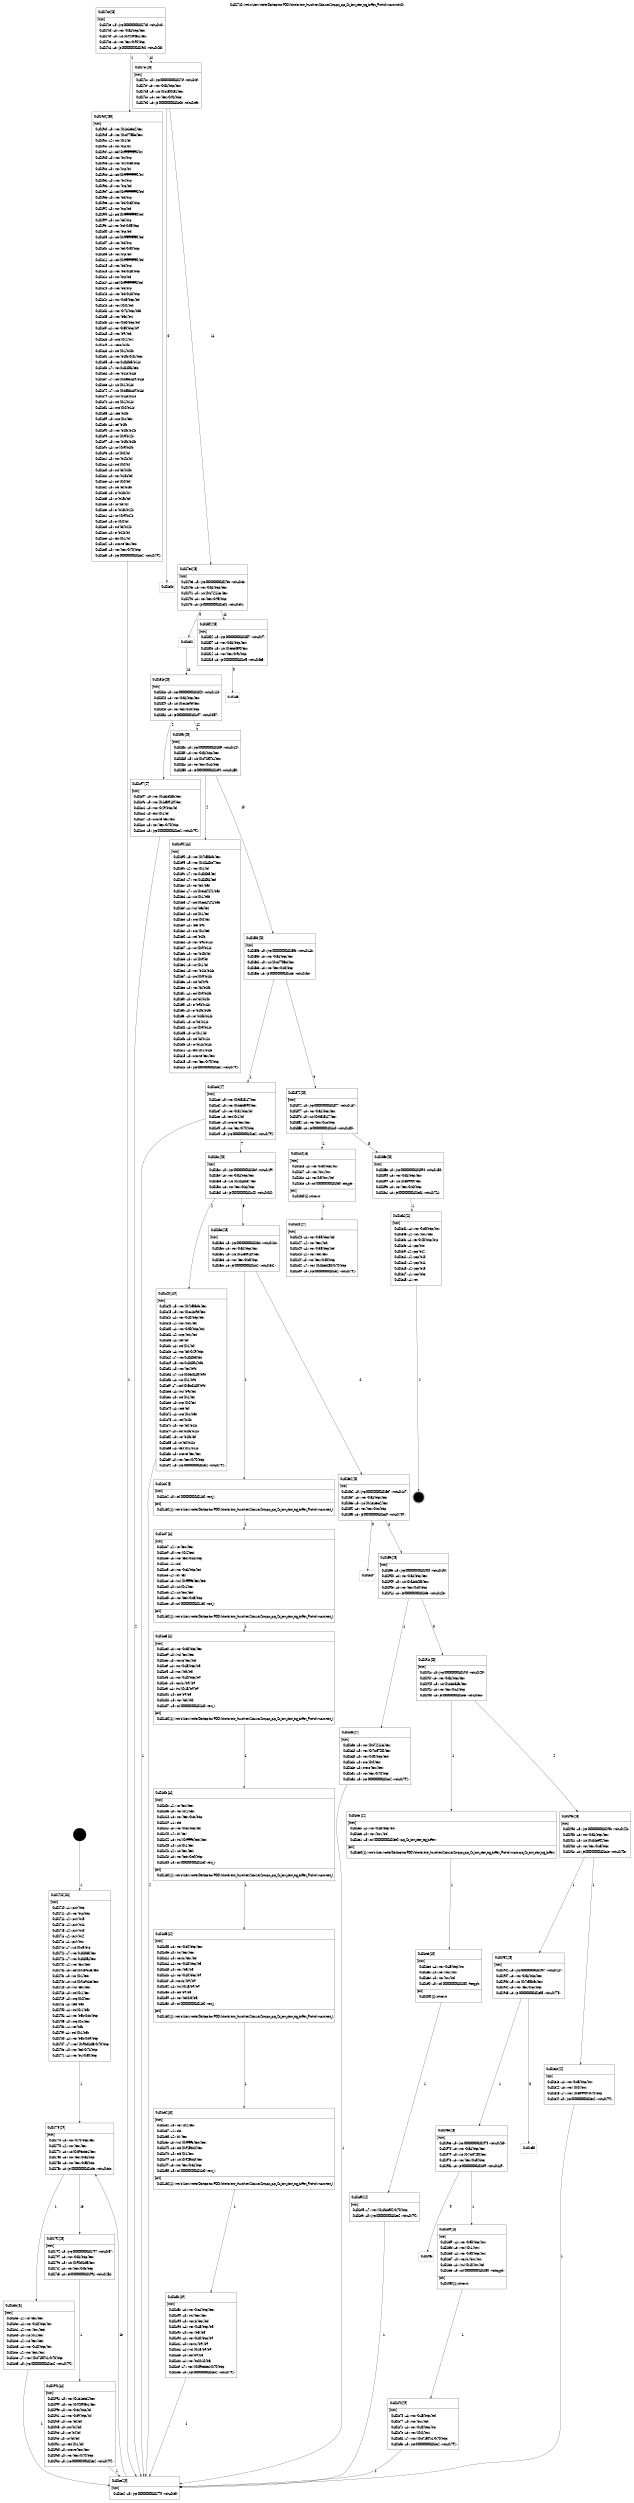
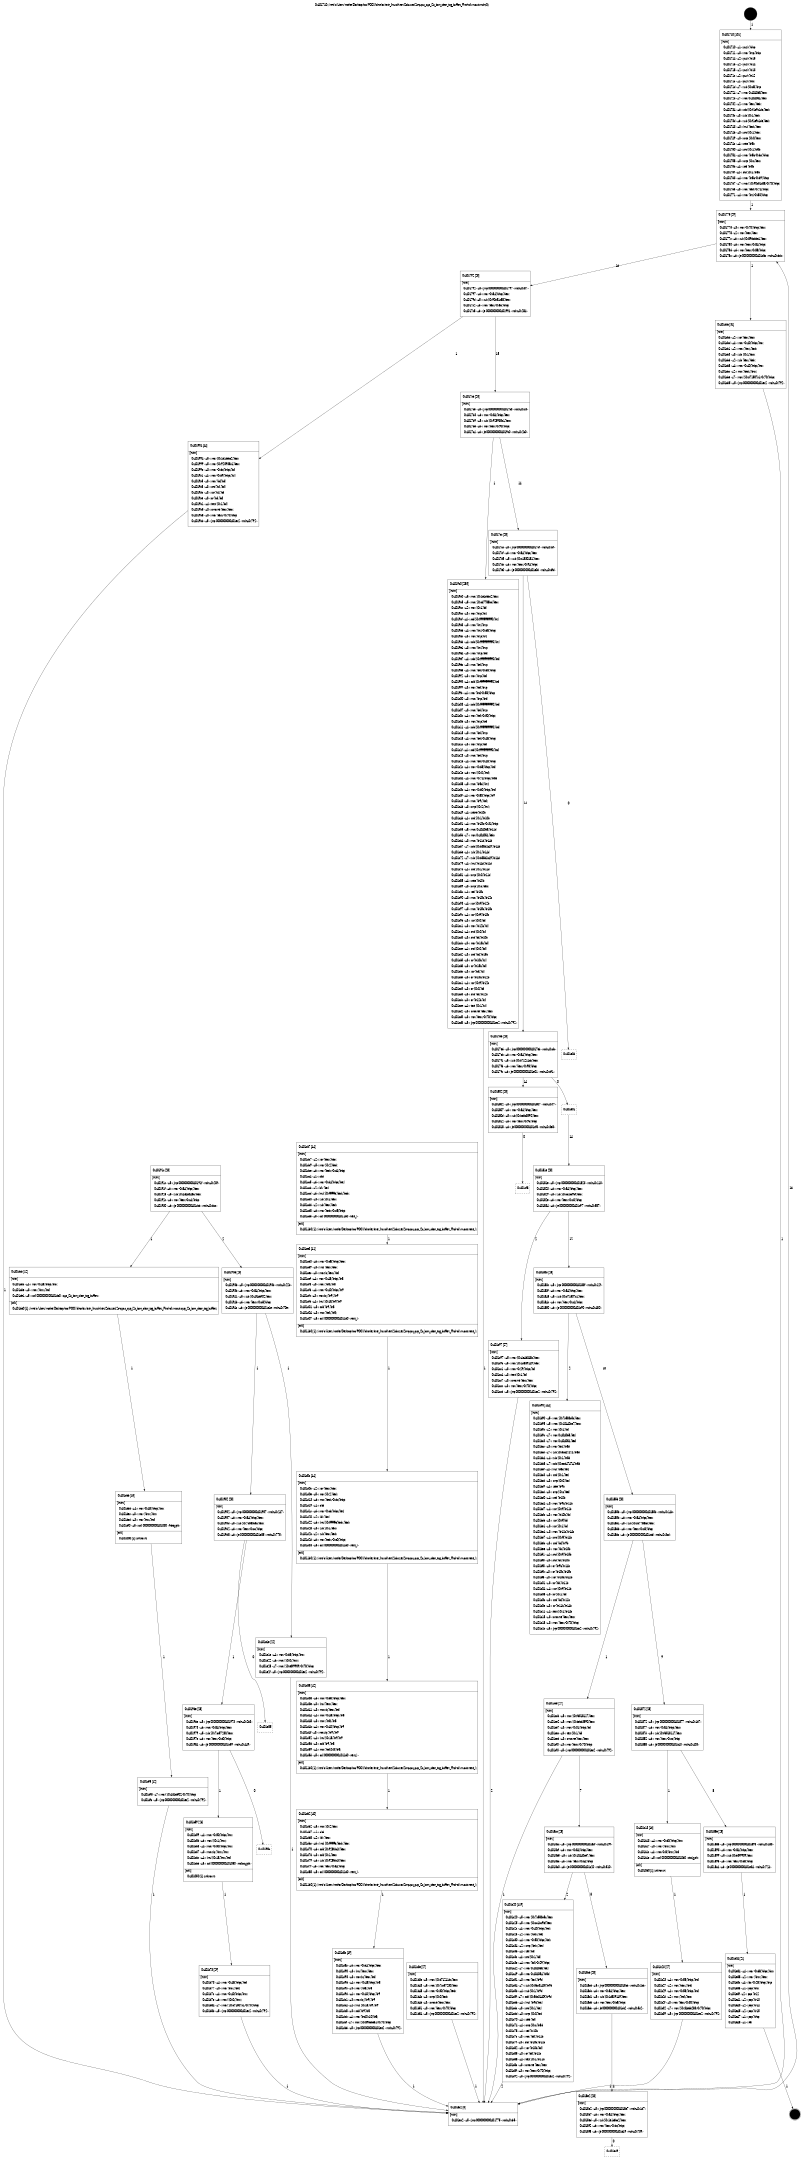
edge "0x401792 [28]" -> "0x4017ae [28]": added, label "15"
node "0x401cb2 [5]": removed
node "0x4018fe [28]": removed
edge "0x401b23 [27]" -> "0x401ea2 [5]": added, label "1"
